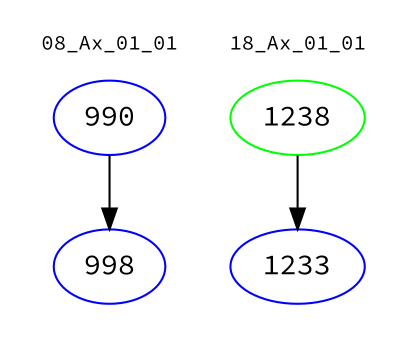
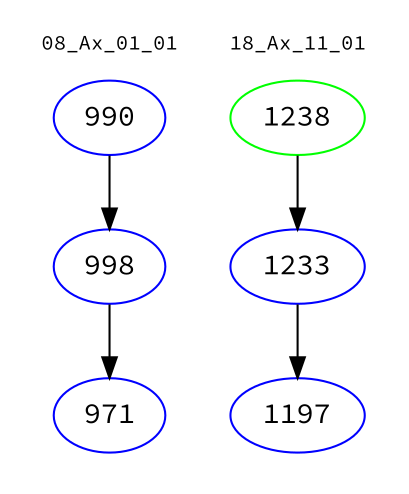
cluster "18_Ax_01_01": label "18_Ax_01_01" -> "18_Ax_11_01"
node "971": added
node "1197": added
